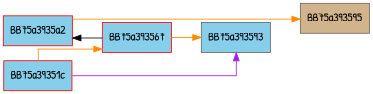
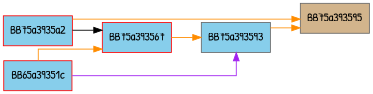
edge "BB75a393593" -> "BB75a393595": added
edge "BB75a393567" -> "BB75a3935a2": reversed
node "BB75a39351c": label "BB75a39351c" -> "BB65a39351c"
